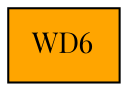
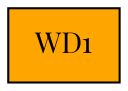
node "WD6": label "WD6" -> "WD1"
